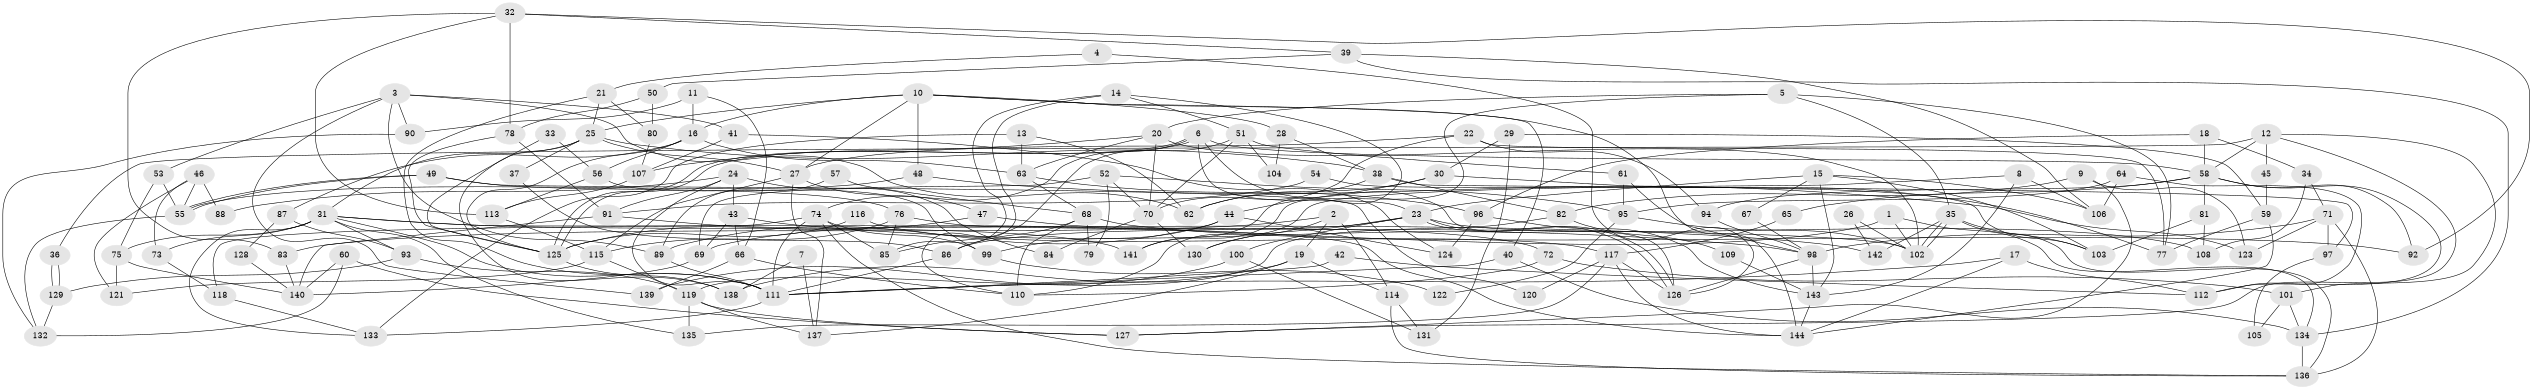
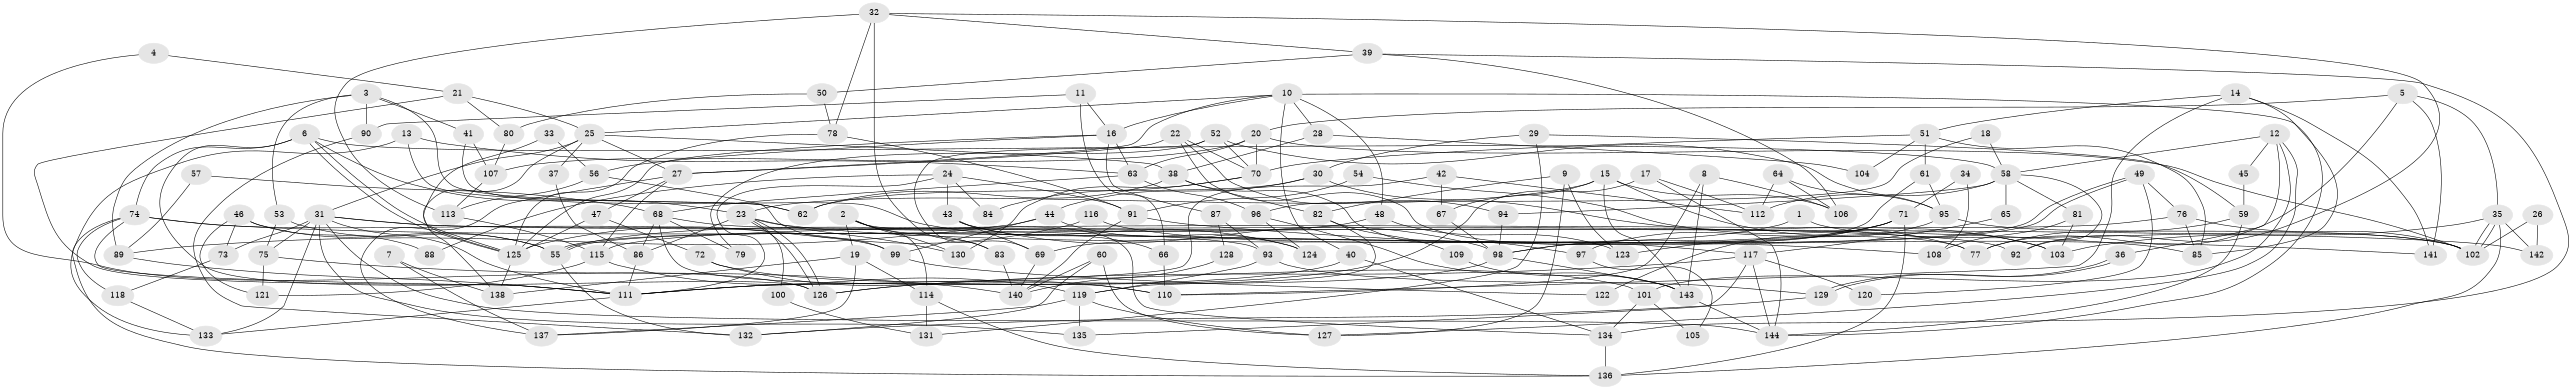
edge "18" -- "34": removed
edge "42" -- "67": added
edge "1" -- "134": now "2" -- "134"
node "139": removed
